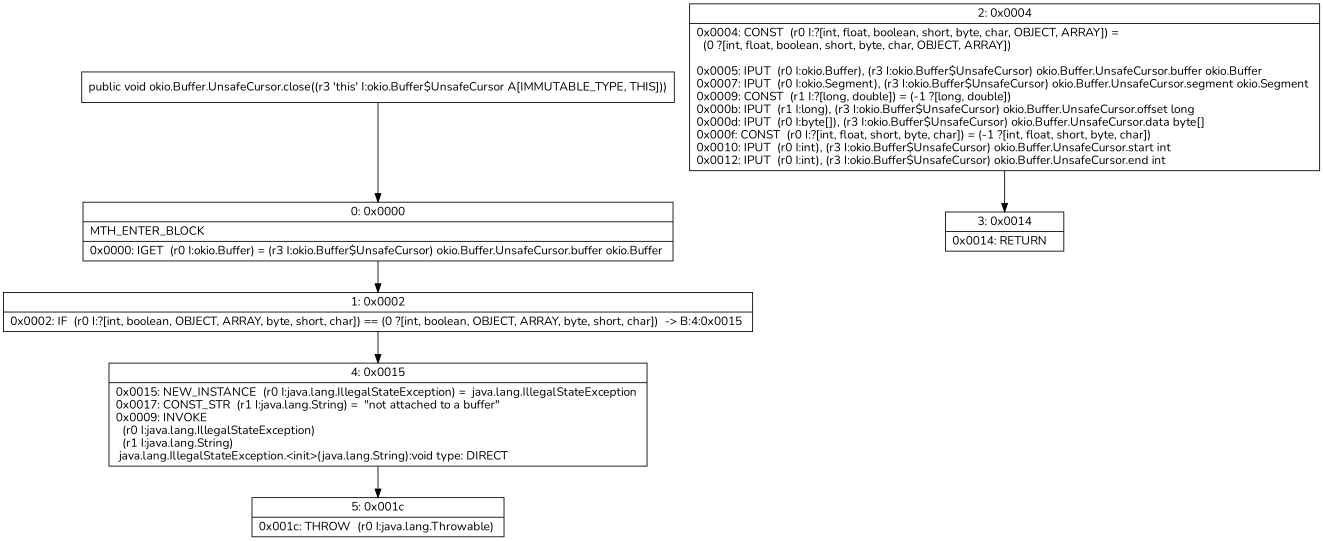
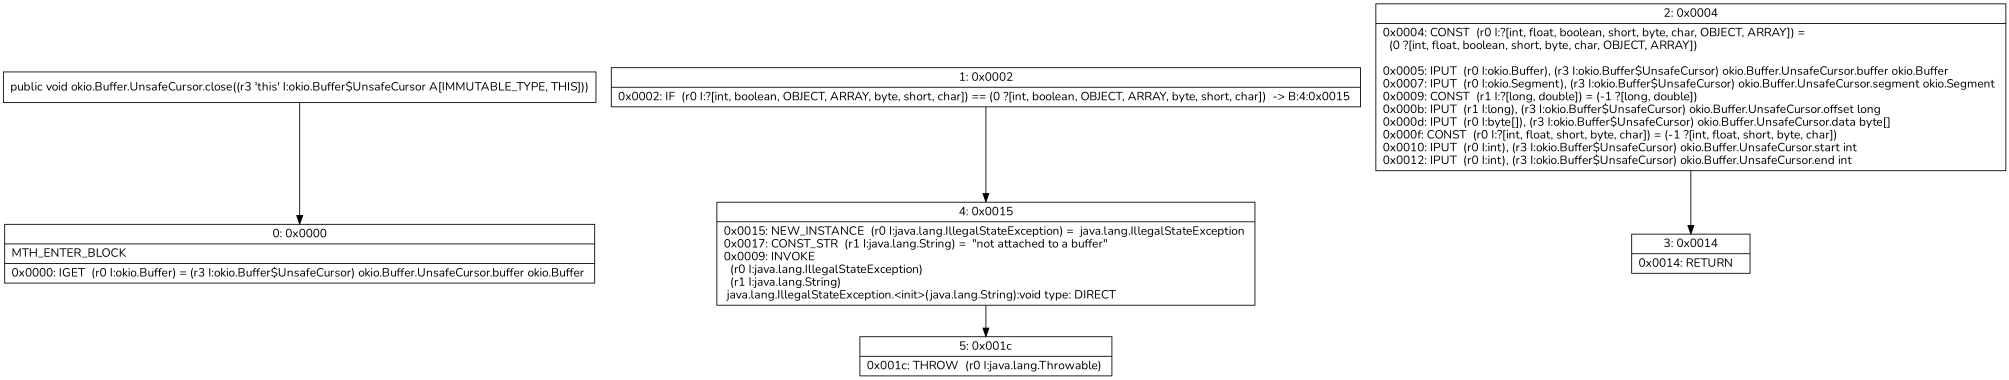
edge "0: 0x0000" -> "1: 0x0002": removed
